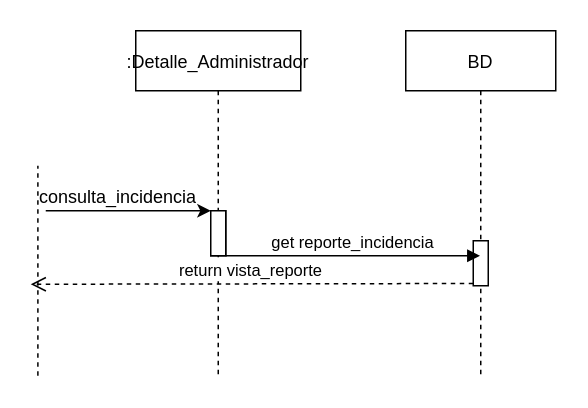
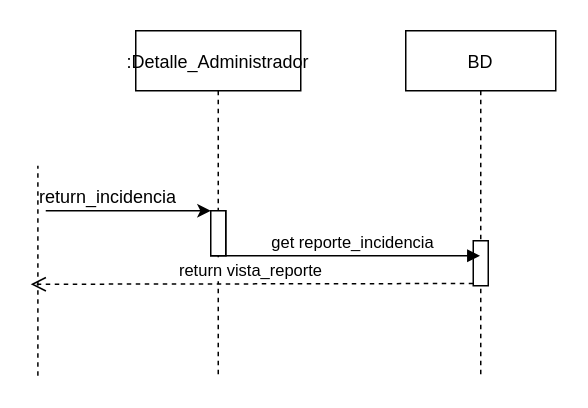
node "consulta_incidencia": label "consulta_incidencia" -> "return_incidencia"
